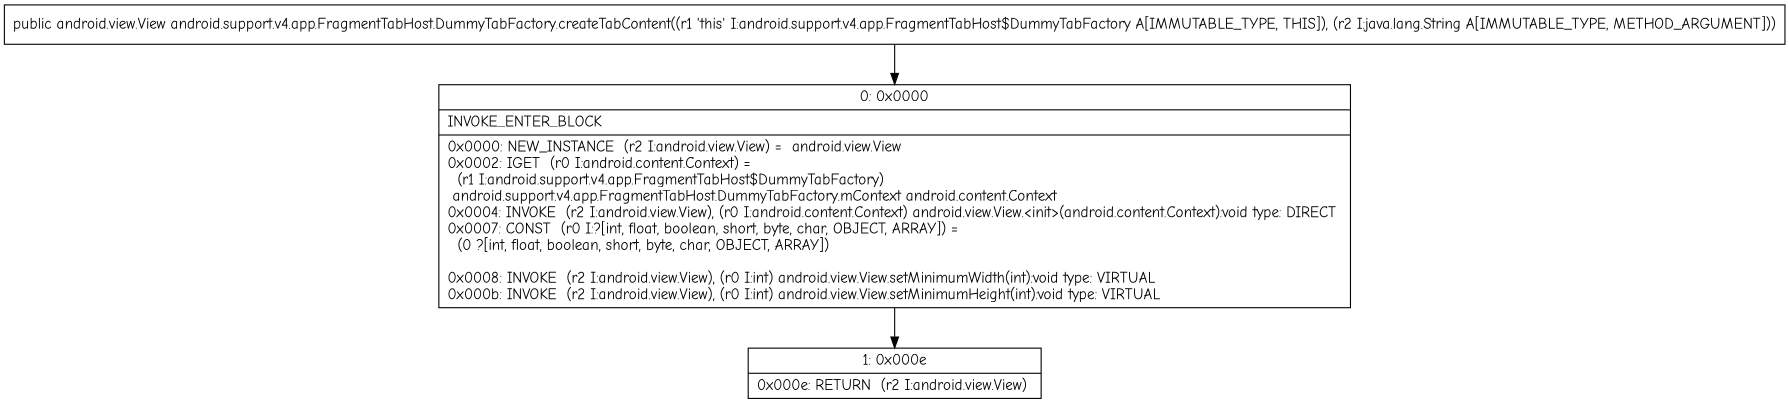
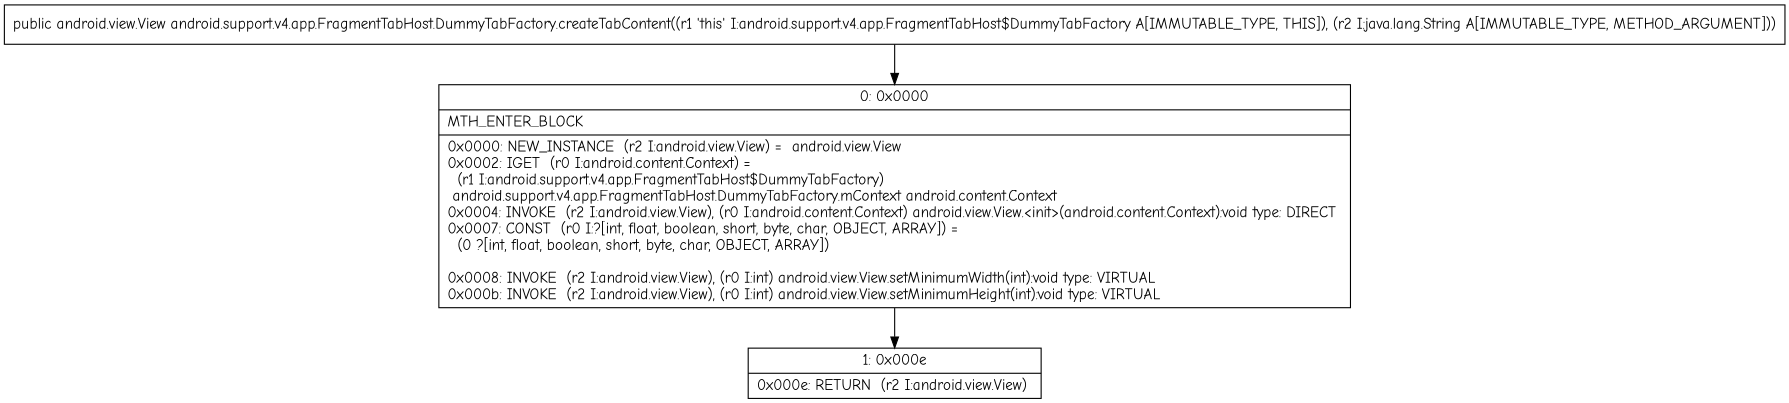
node "0: 0x0000": text "INVOKE_ENTER_BLOCK" -> "MTH_ENTER_BLOCK"
